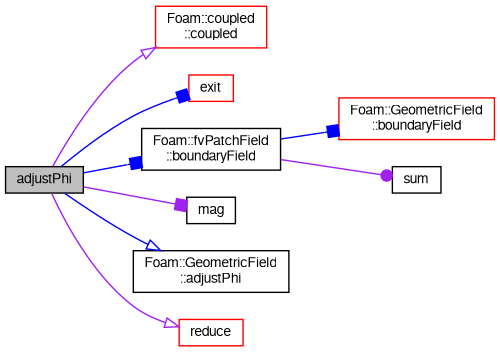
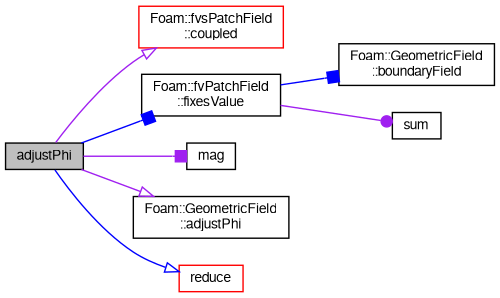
node "Foam::coupled ::coupled": label "Foam::coupled ::coupled" -> "Foam::fvsPatchField ::coupled"
node "exit": removed
node "Foam::GeometricField ::boundaryField": color red -> black
node "Foam::fvPatchField ::boundaryField": label "Foam::fvPatchField ::boundaryField" -> "Foam::fvPatchField ::fixesValue"
edge "adjustPhi" -> "Foam::GeometricField ::adjustPhi": color blue -> purple
edge "adjustPhi" -> "reduce": color purple -> blue
